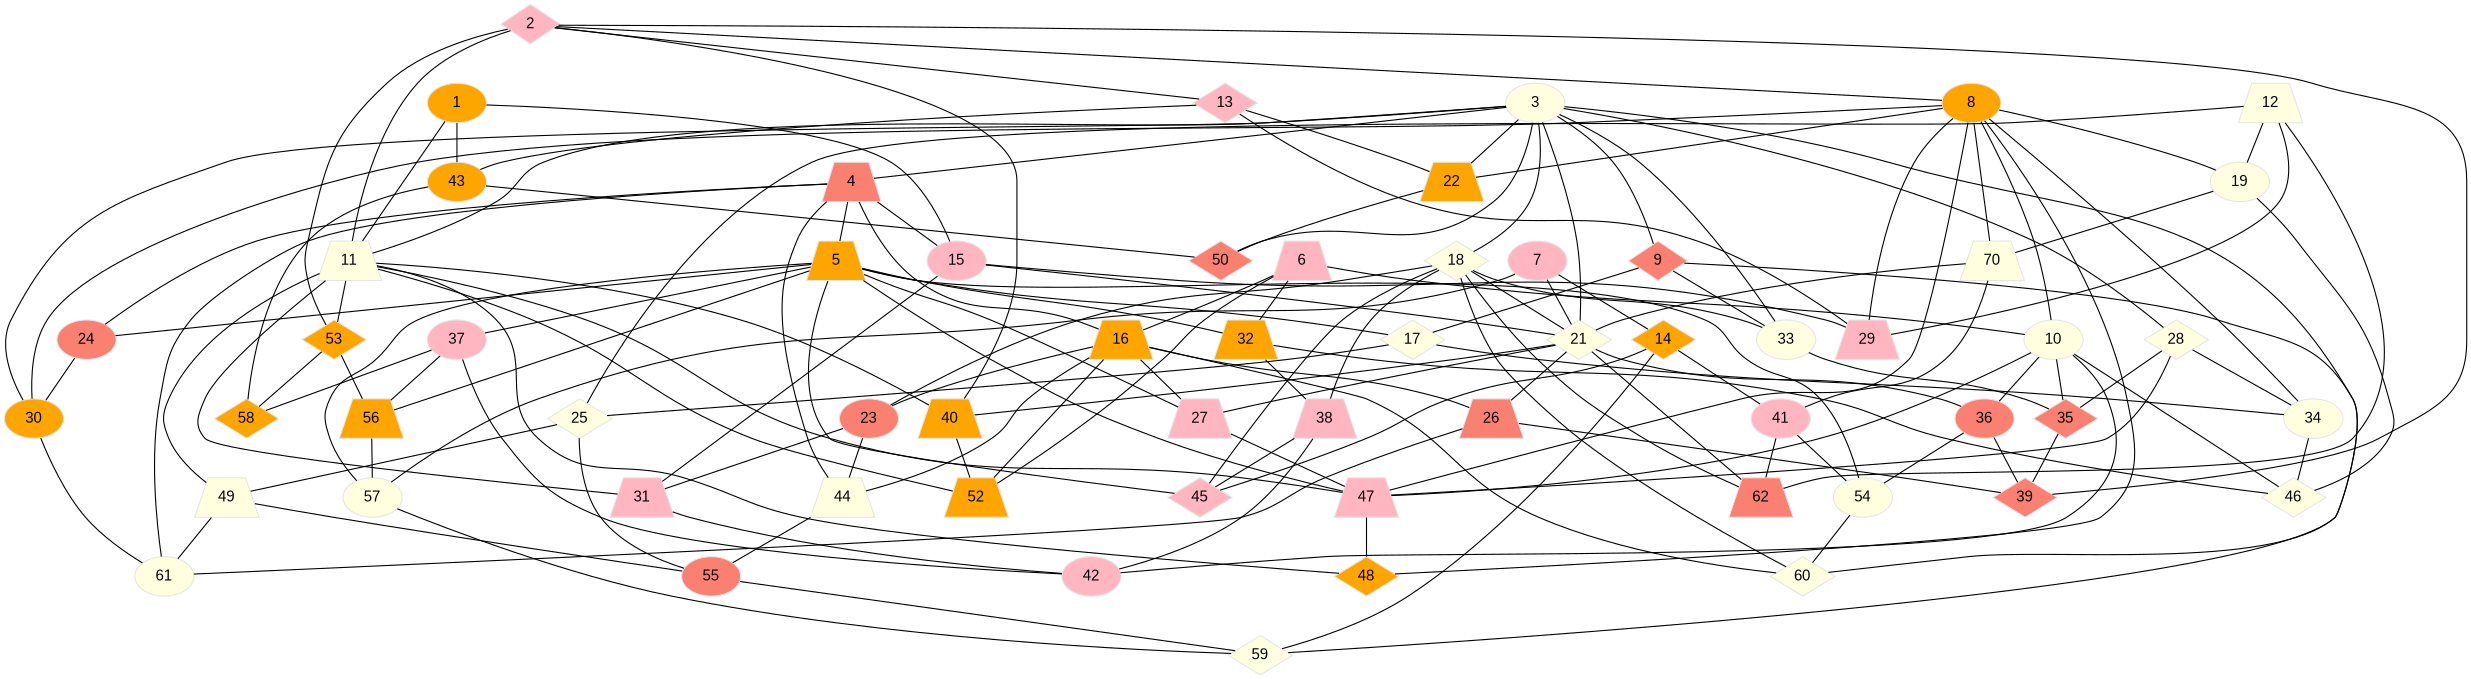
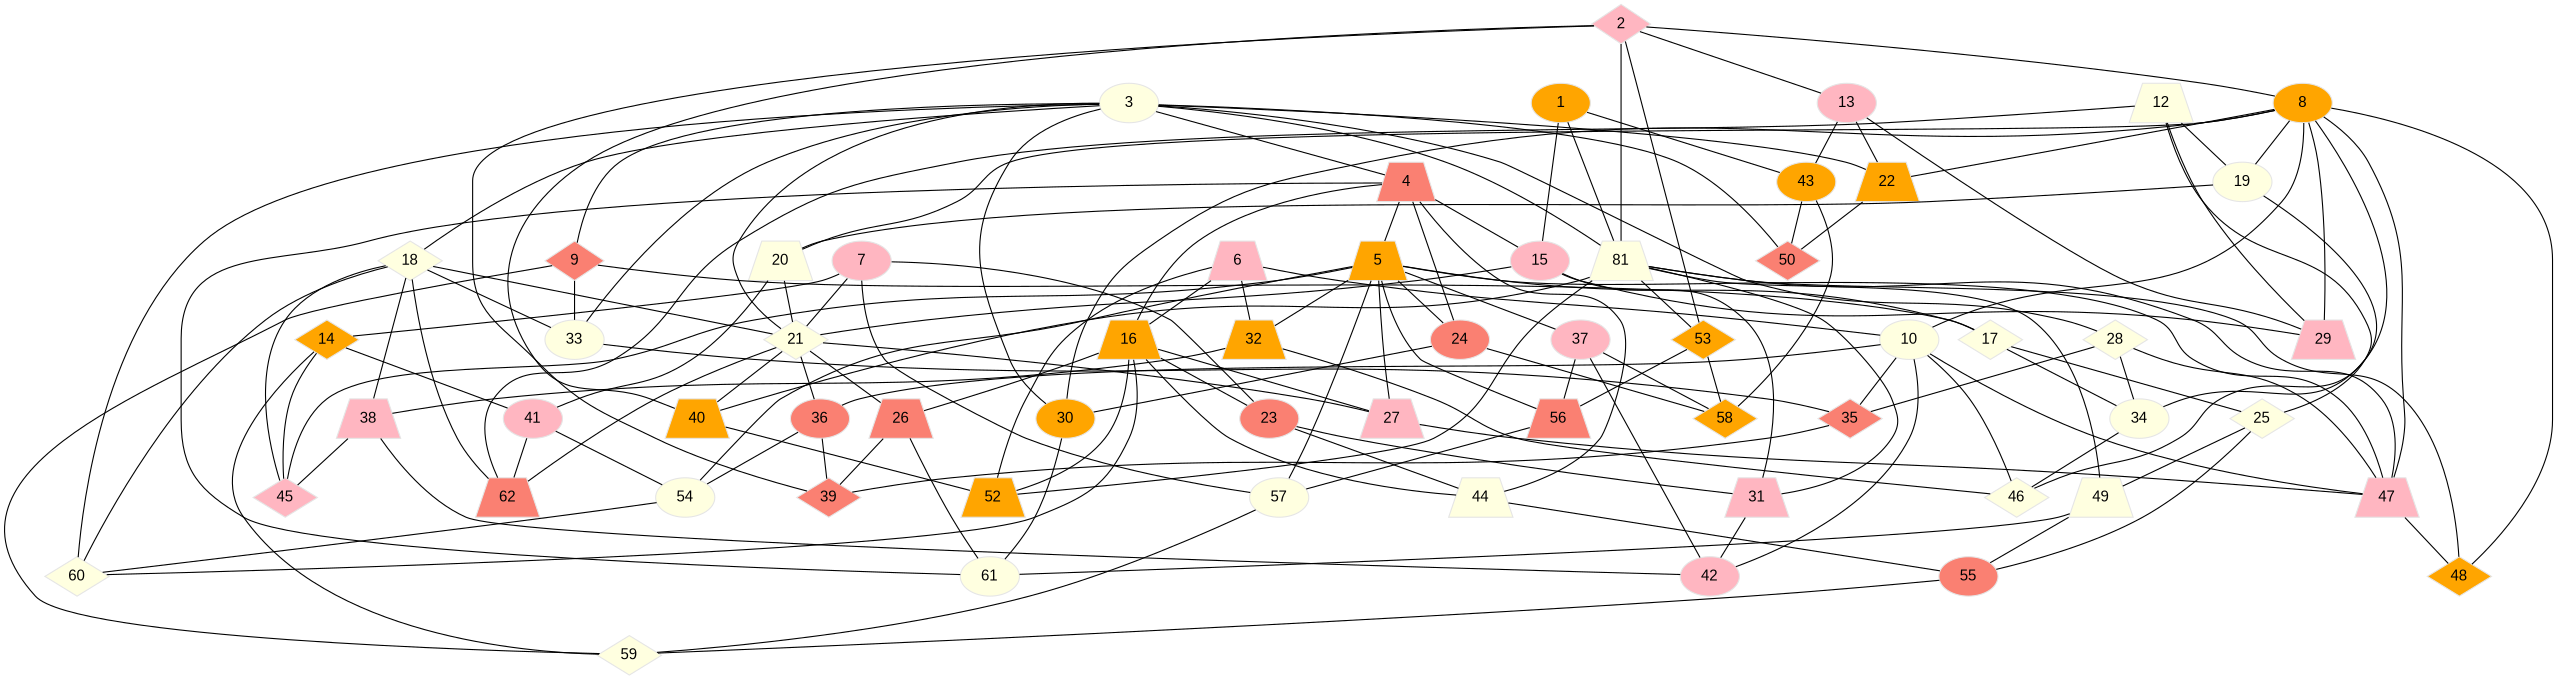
node "13": shape diamond -> ellipse
node "11": label "11" -> "81"
node "70": label "70" -> "20"
edge "18" -- "23": now "7" -- "23"
edge "24" -- "58": added
node "56": fillcolor orange -> salmon
